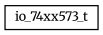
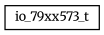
node "io_74xx573_t": label "io_74xx573_t" -> "io_79xx573_t"
